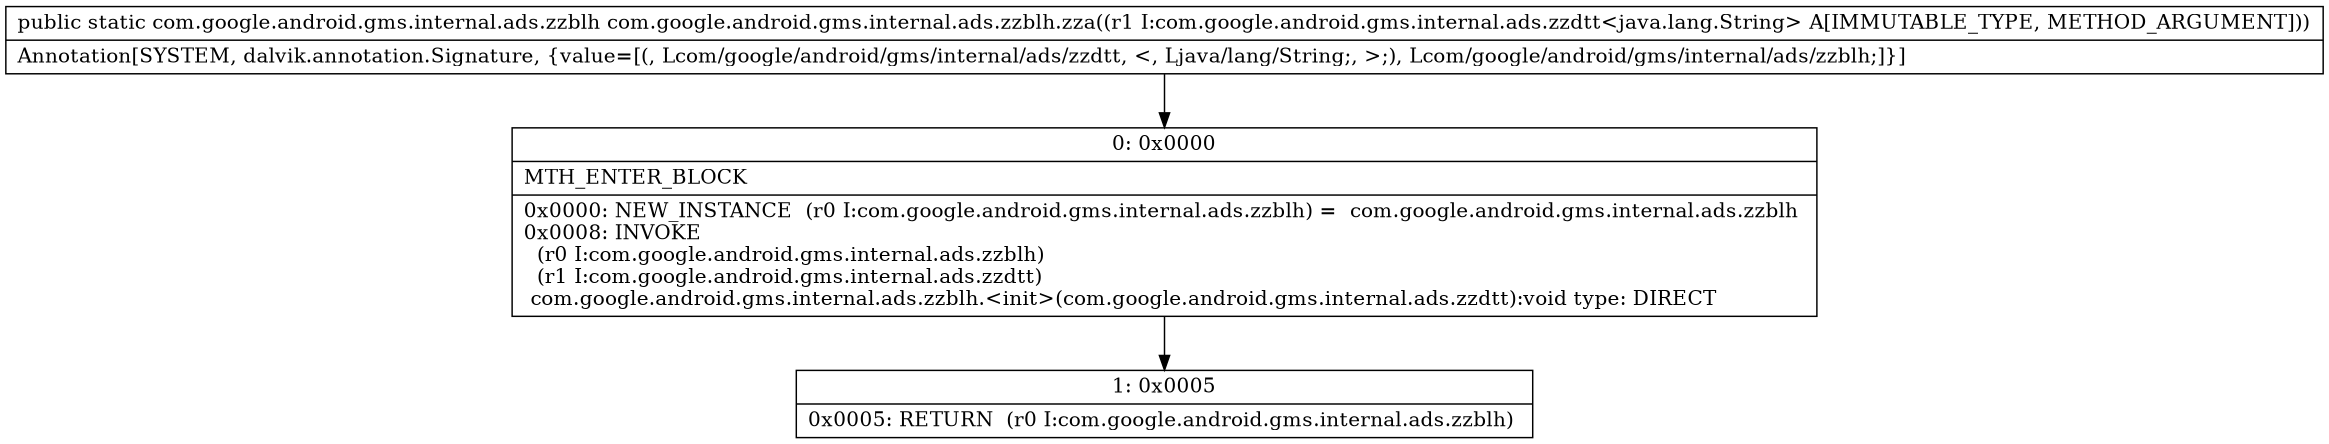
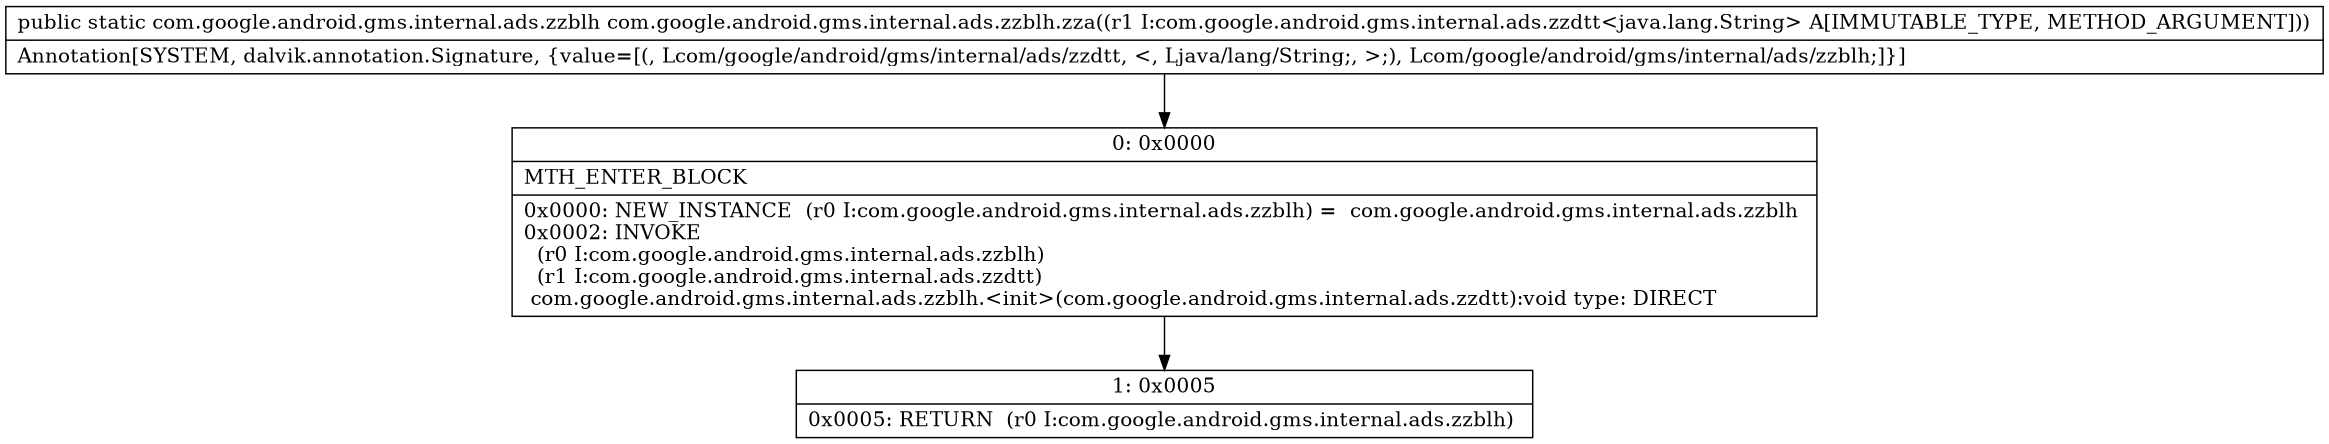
node "0: 0x0000": text "0x0008: INVOKE" -> "0x0002: INVOKE"
